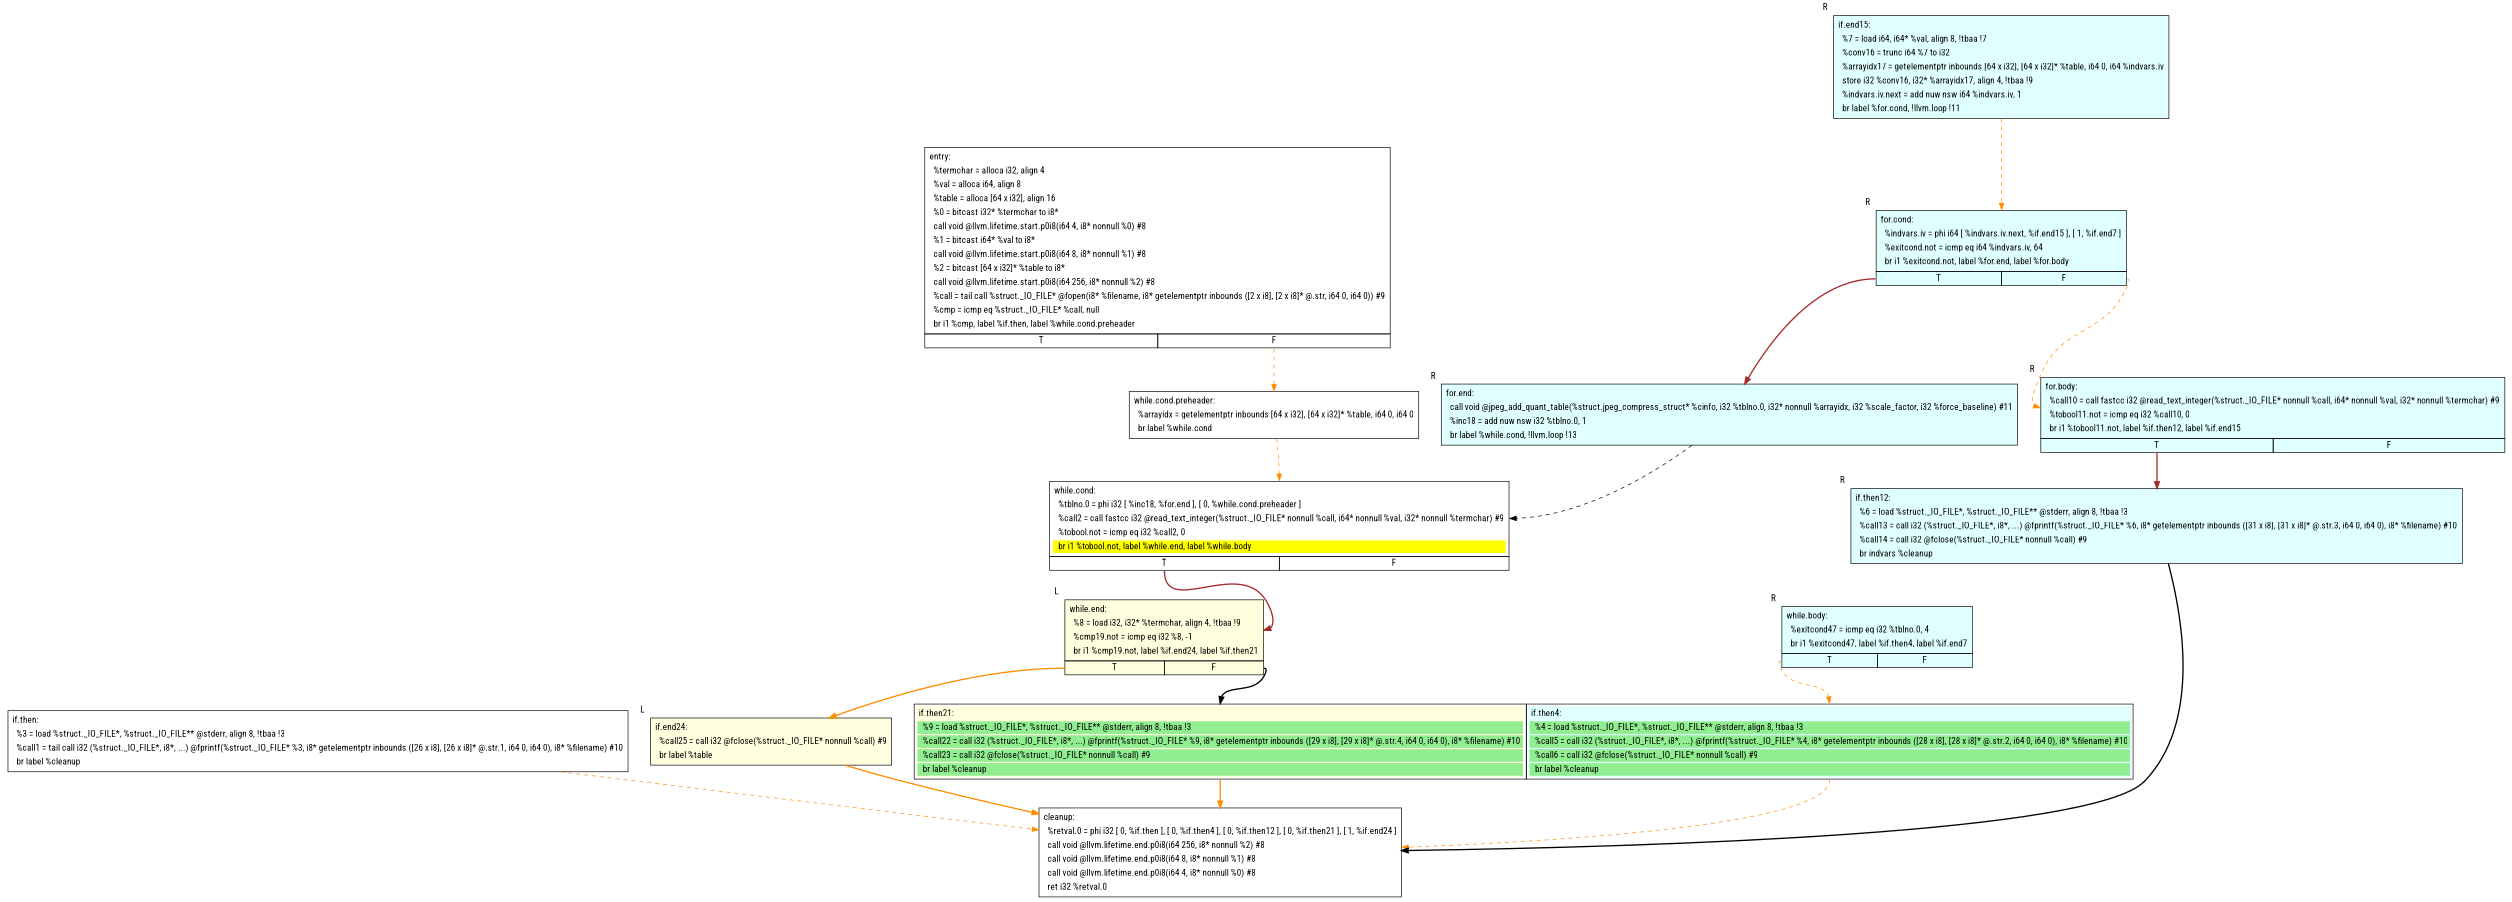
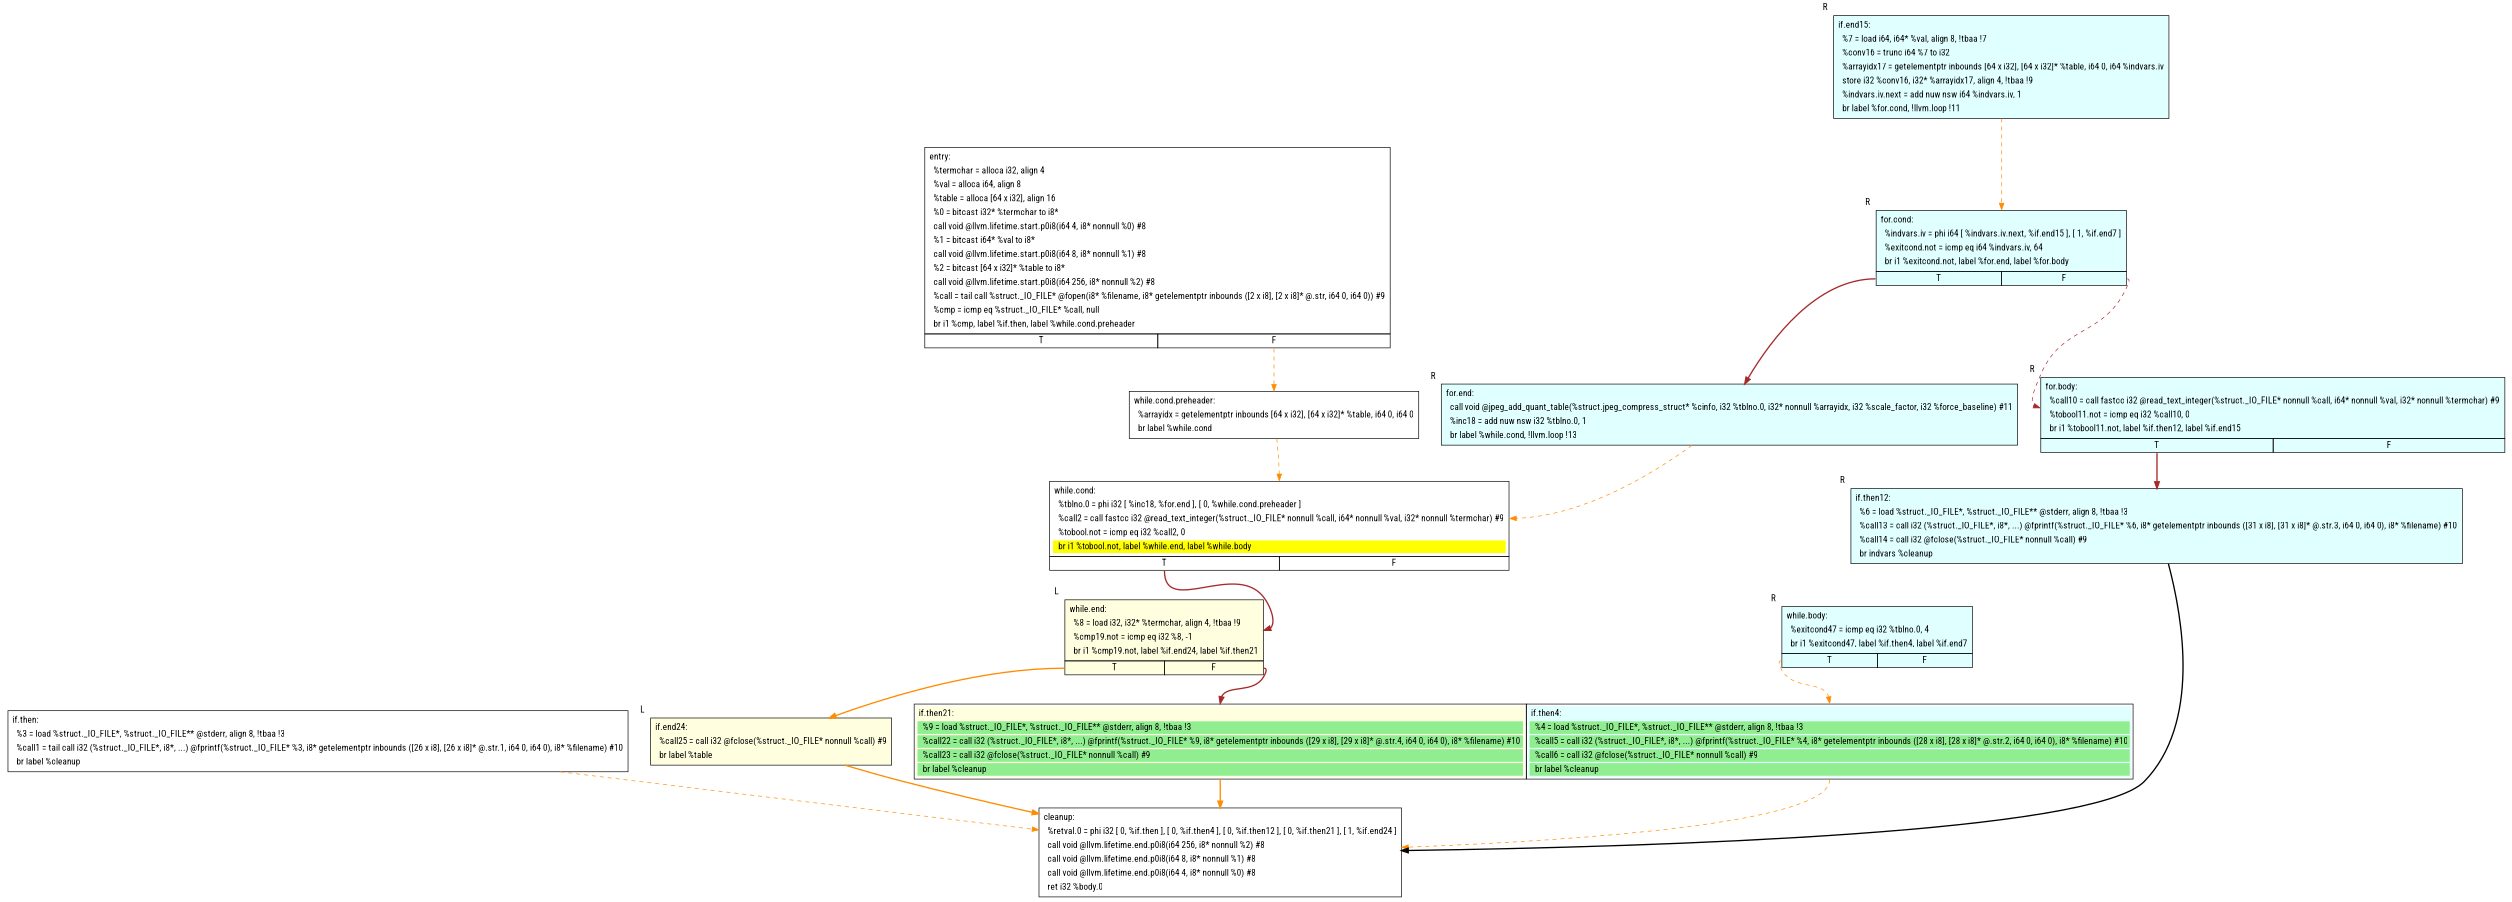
edge "for.cond:" -> "for.body:": color darkorange -> brown
edge "for.end:" -> "while.cond:": color black -> darkorange
edge "while.end:" -> "if.then21:": color black -> brown
node "cleanup:": text "ret i32 %retval.0" -> "ret i32 %body.0"
